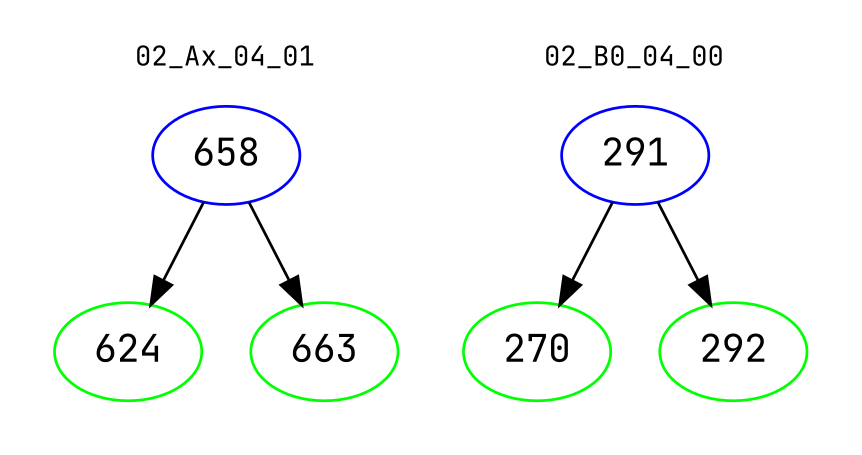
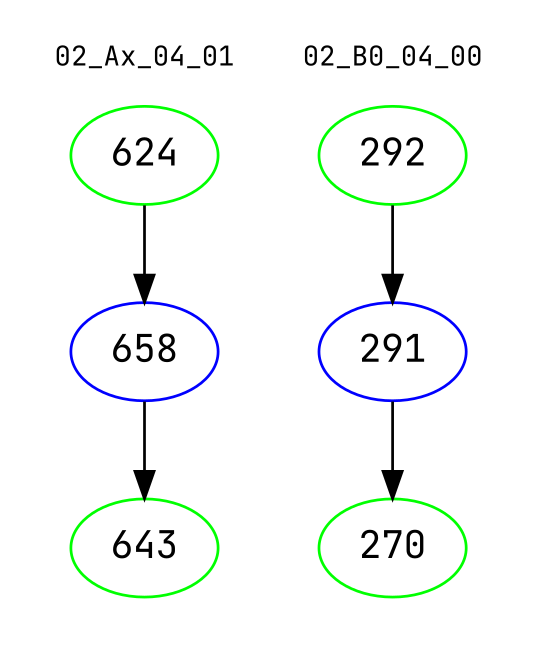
edge "658" -> "624": reversed
edge "291" -> "292": reversed
node "663": label "663" -> "643"
